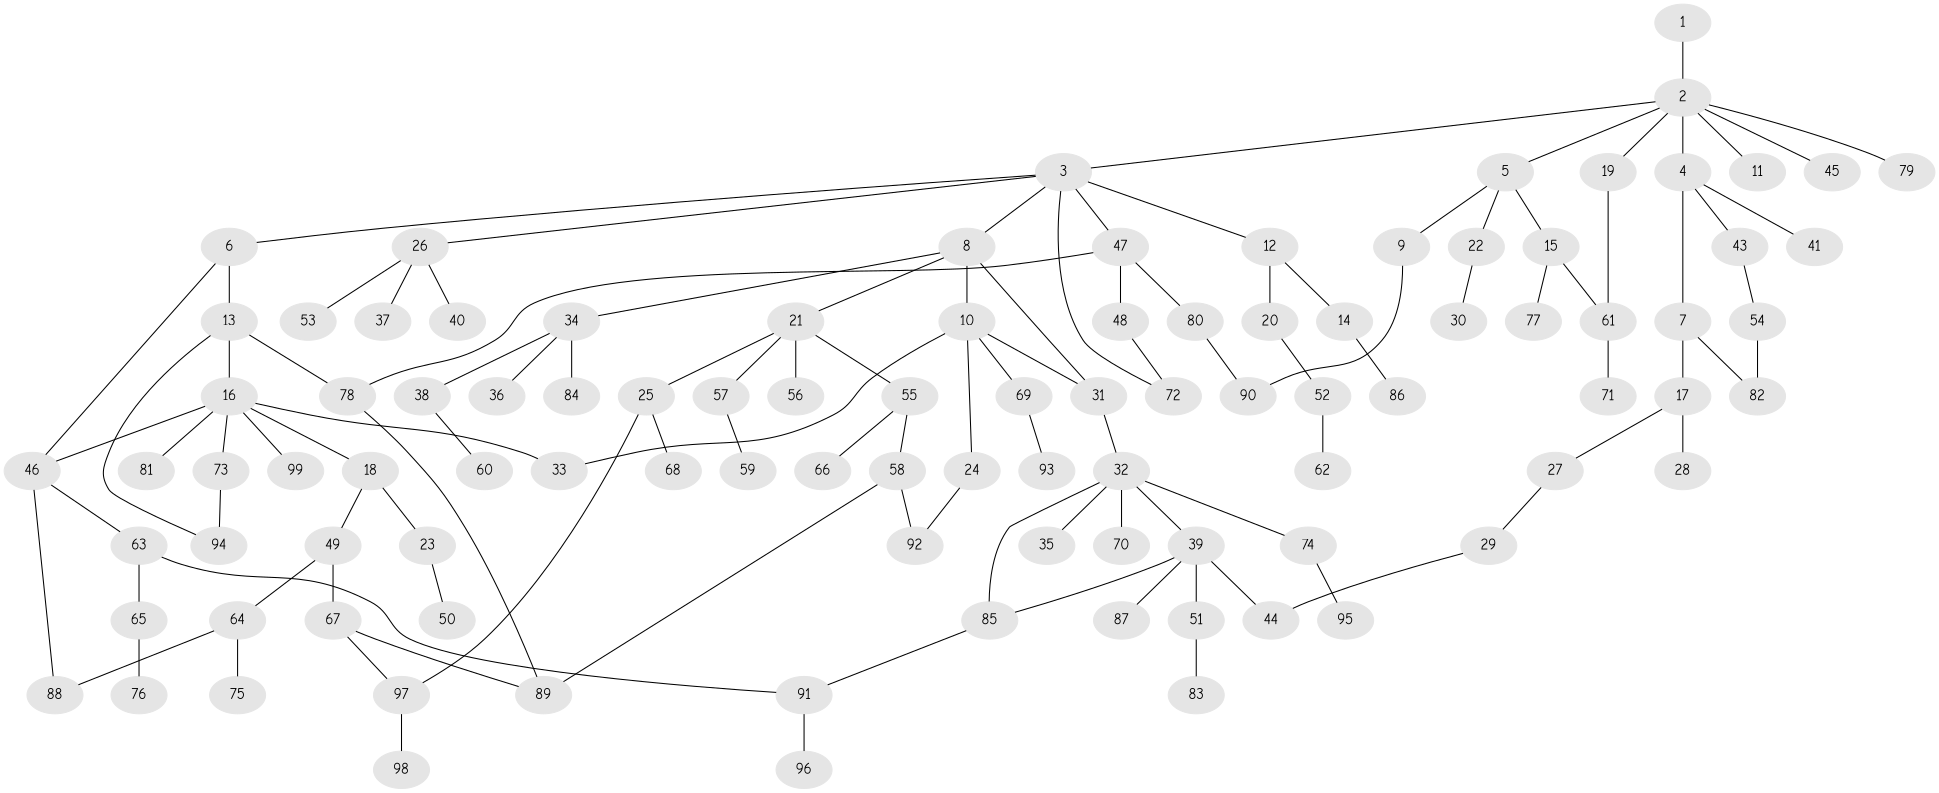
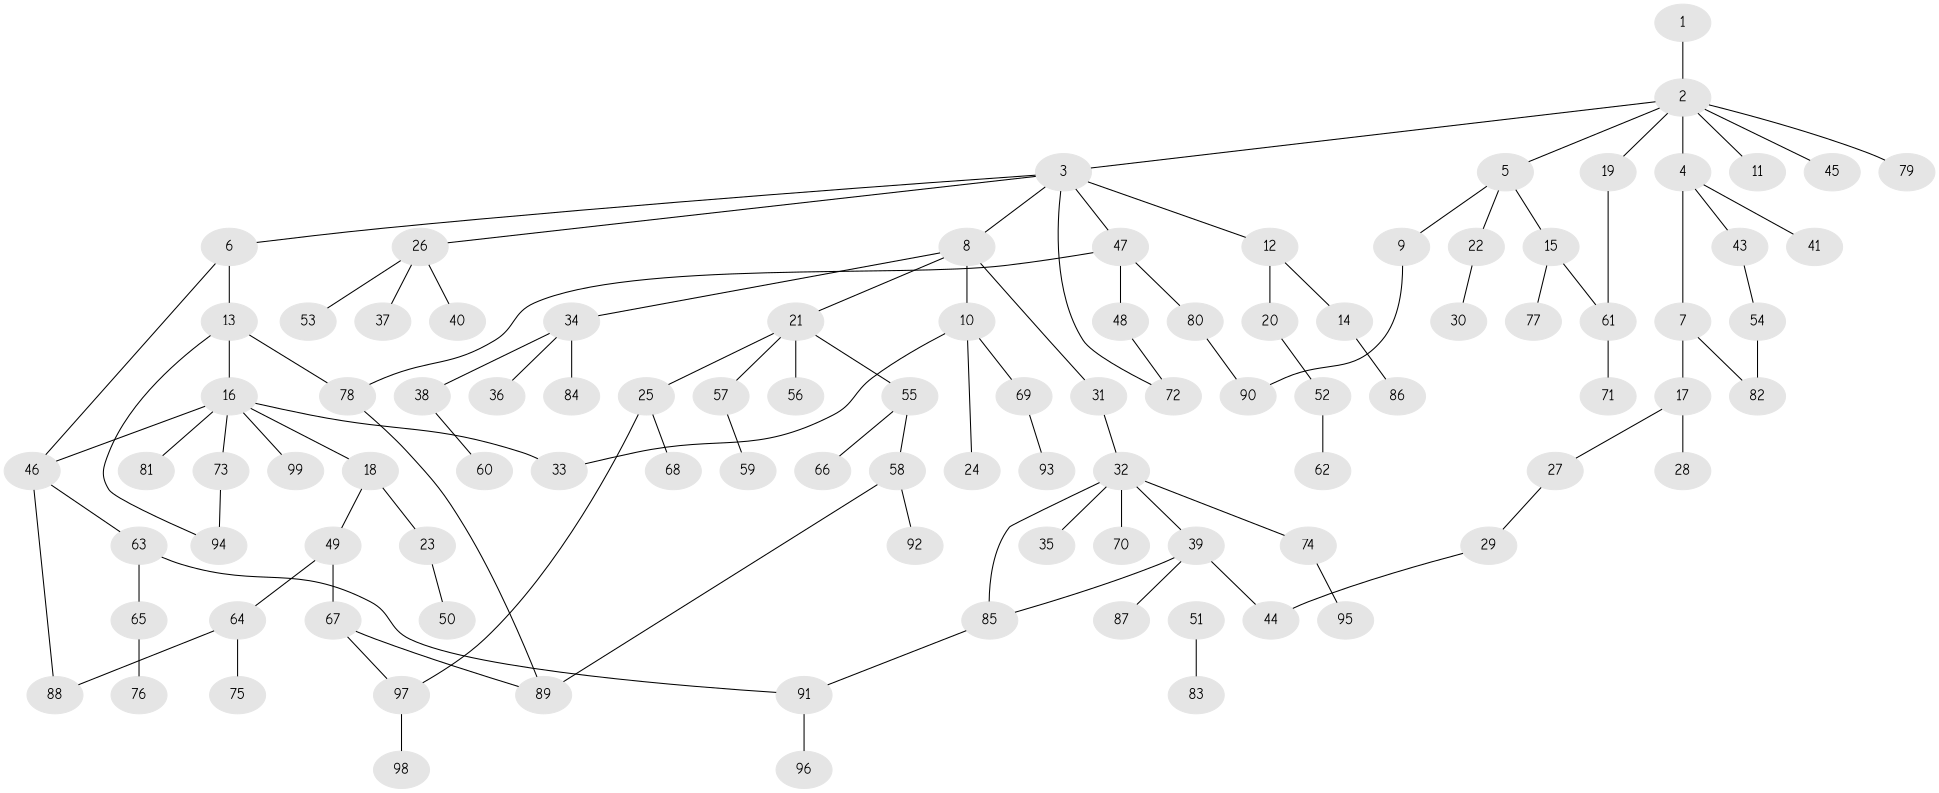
edge "10" -- "31": removed
edge "24" -- "92": removed
edge "39" -- "51": removed
